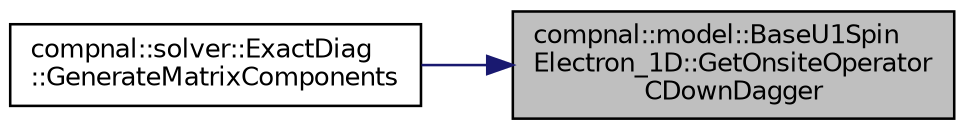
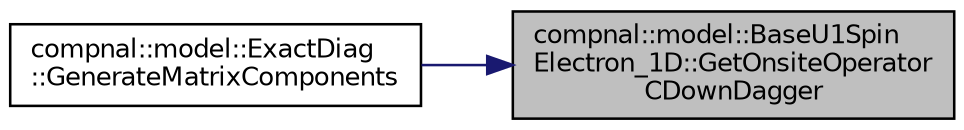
node "compnal::solver::ExactDiag ::GenerateMatrixComponents": label "compnal::solver::ExactDiag ::GenerateMatrixComponents" -> "compnal::model::ExactDiag ::GenerateMatrixComponents"
